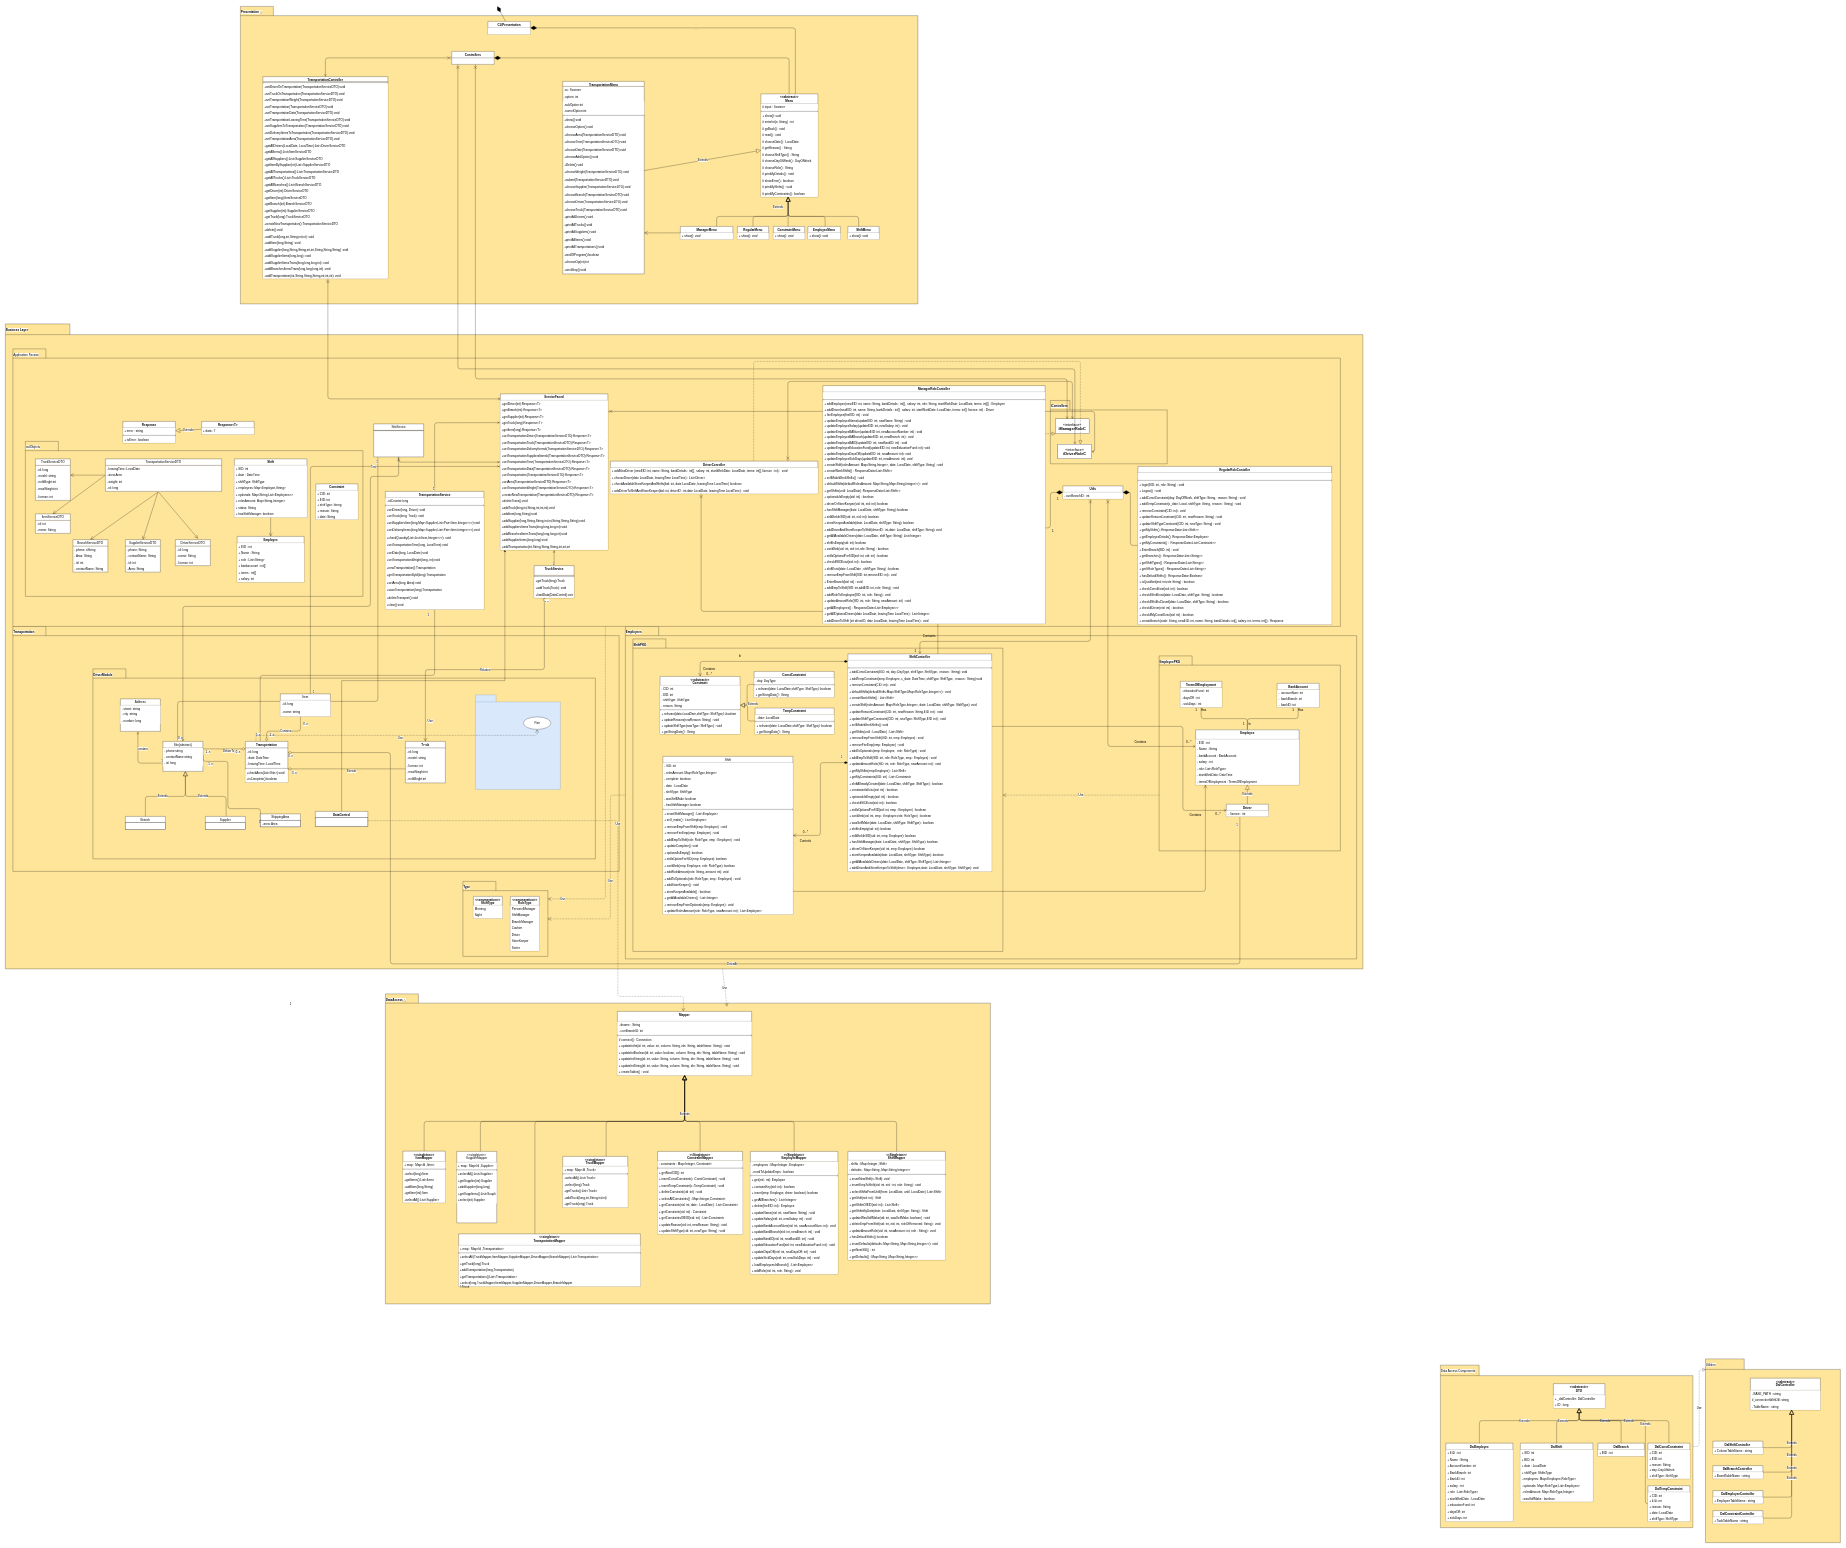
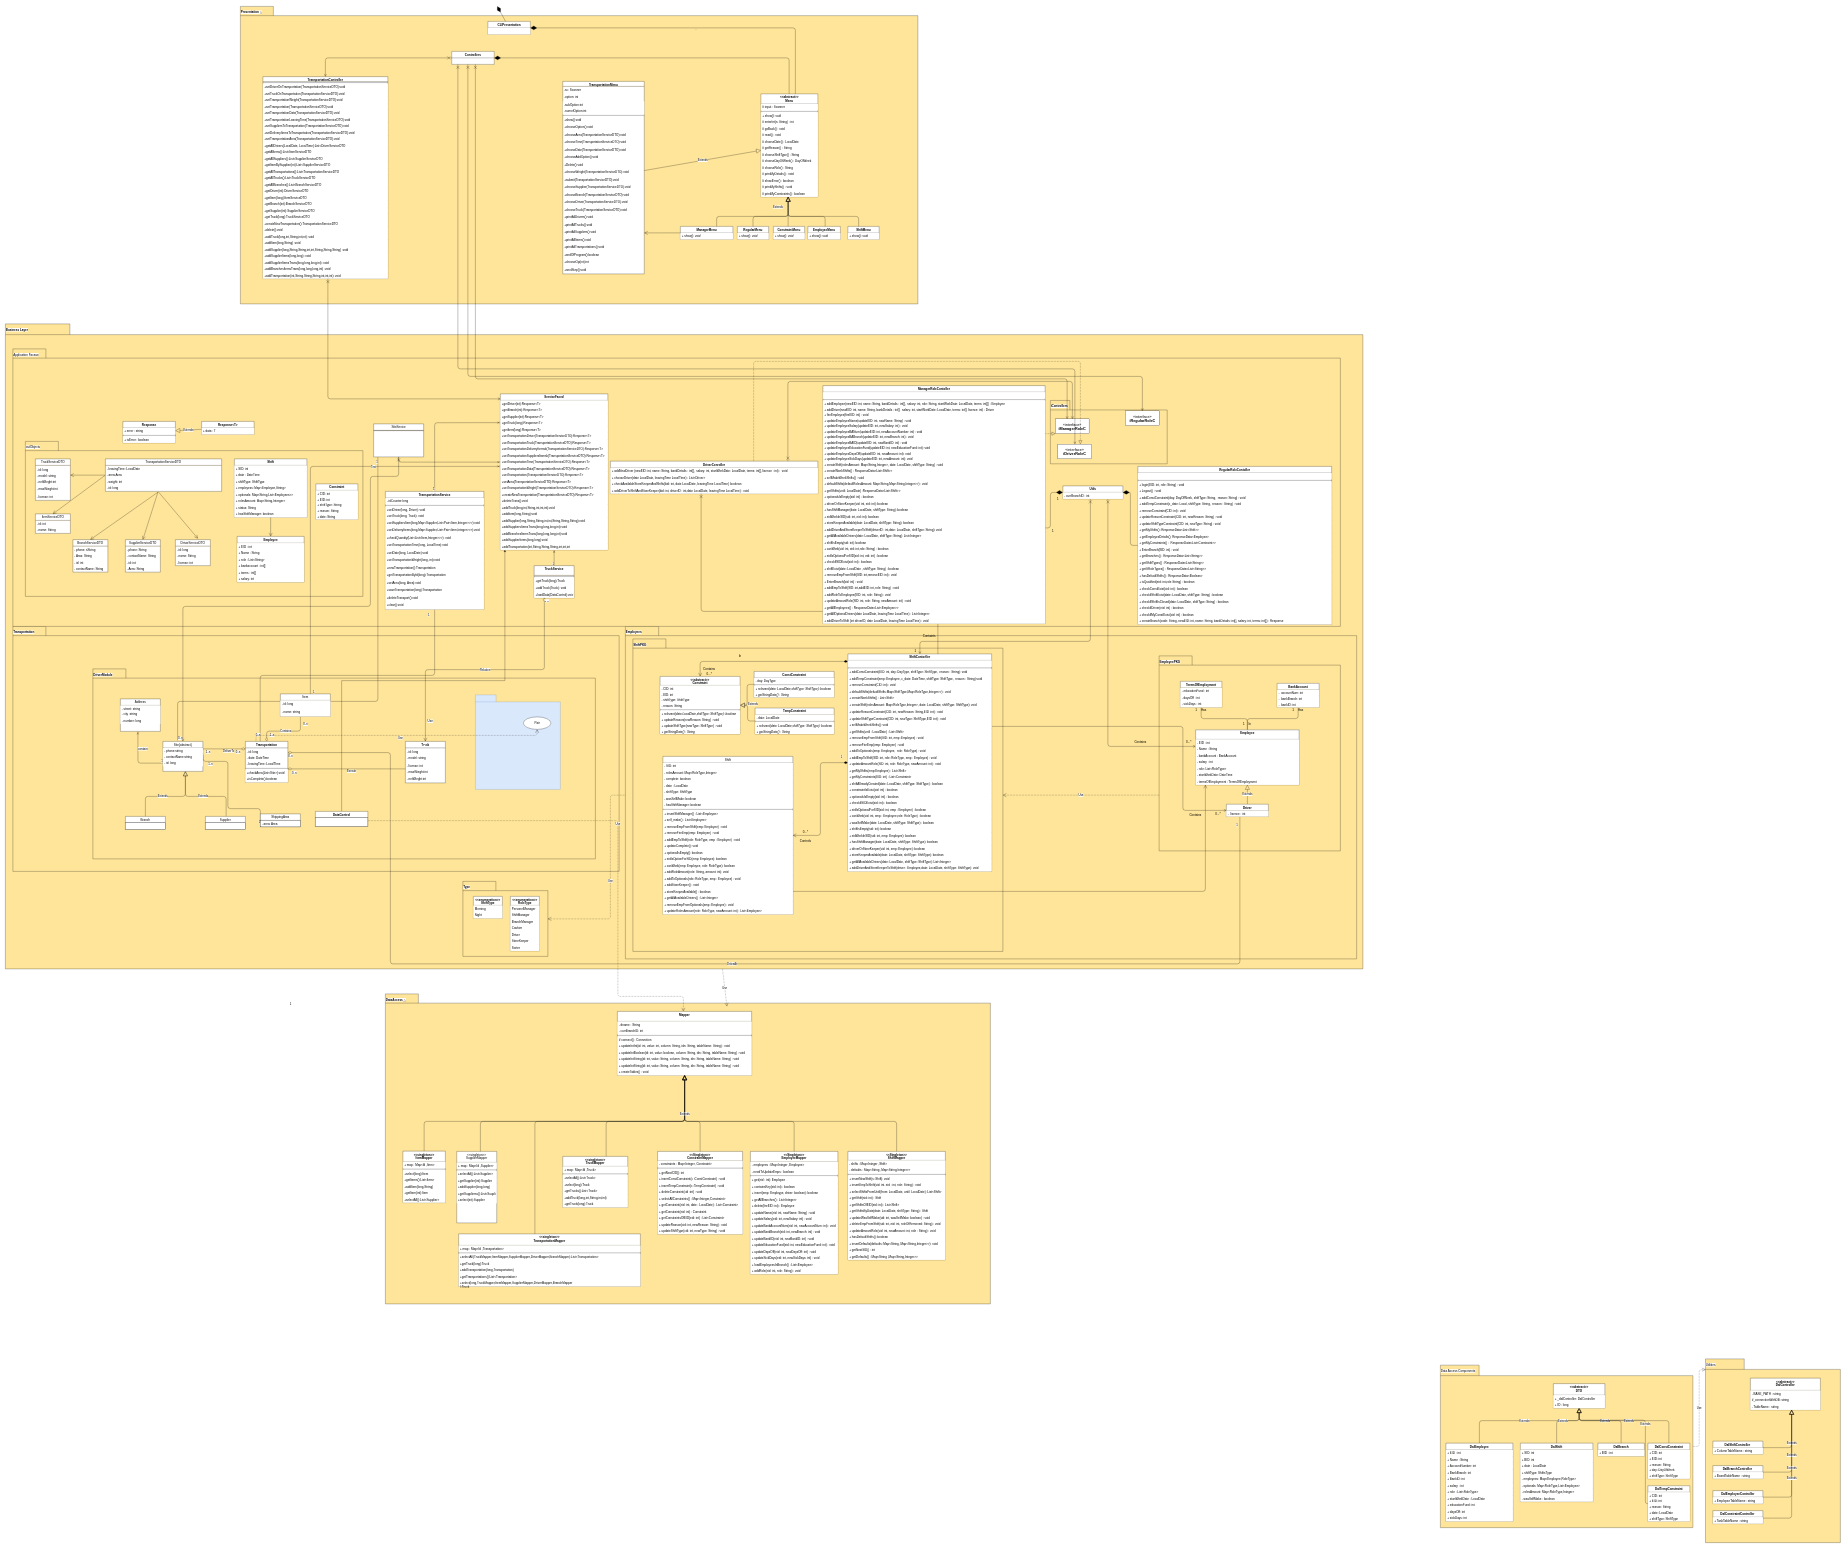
edge "Controllers" -- "«interface» iRegularRoleC": added
edge "«interface» iDriverRoleC" -- "ServiceFaced": removed
node "«interface» iRegularRoleC": added
edge "Application Facase" -> "Type": removed, label "Use"
